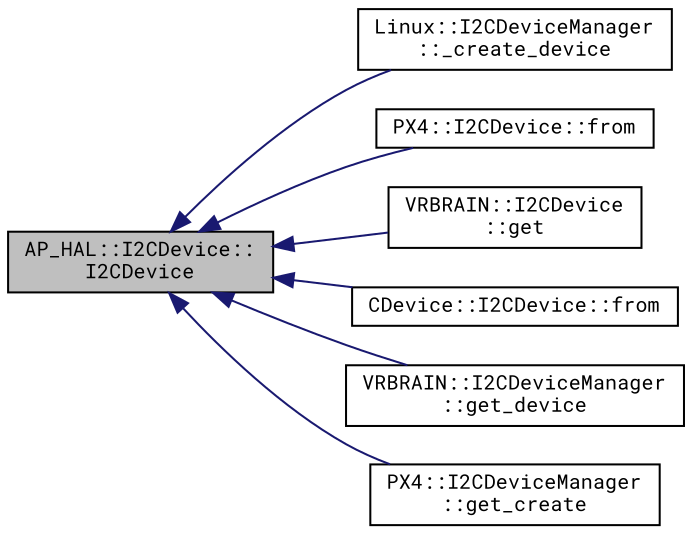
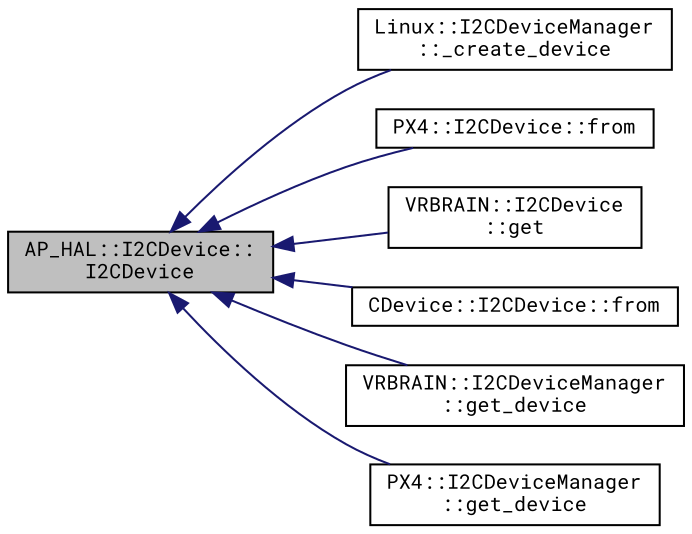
node "PX4::I2CDeviceManager ::get_create": label "PX4::I2CDeviceManager ::get_create" -> "PX4::I2CDeviceManager ::get_device"
